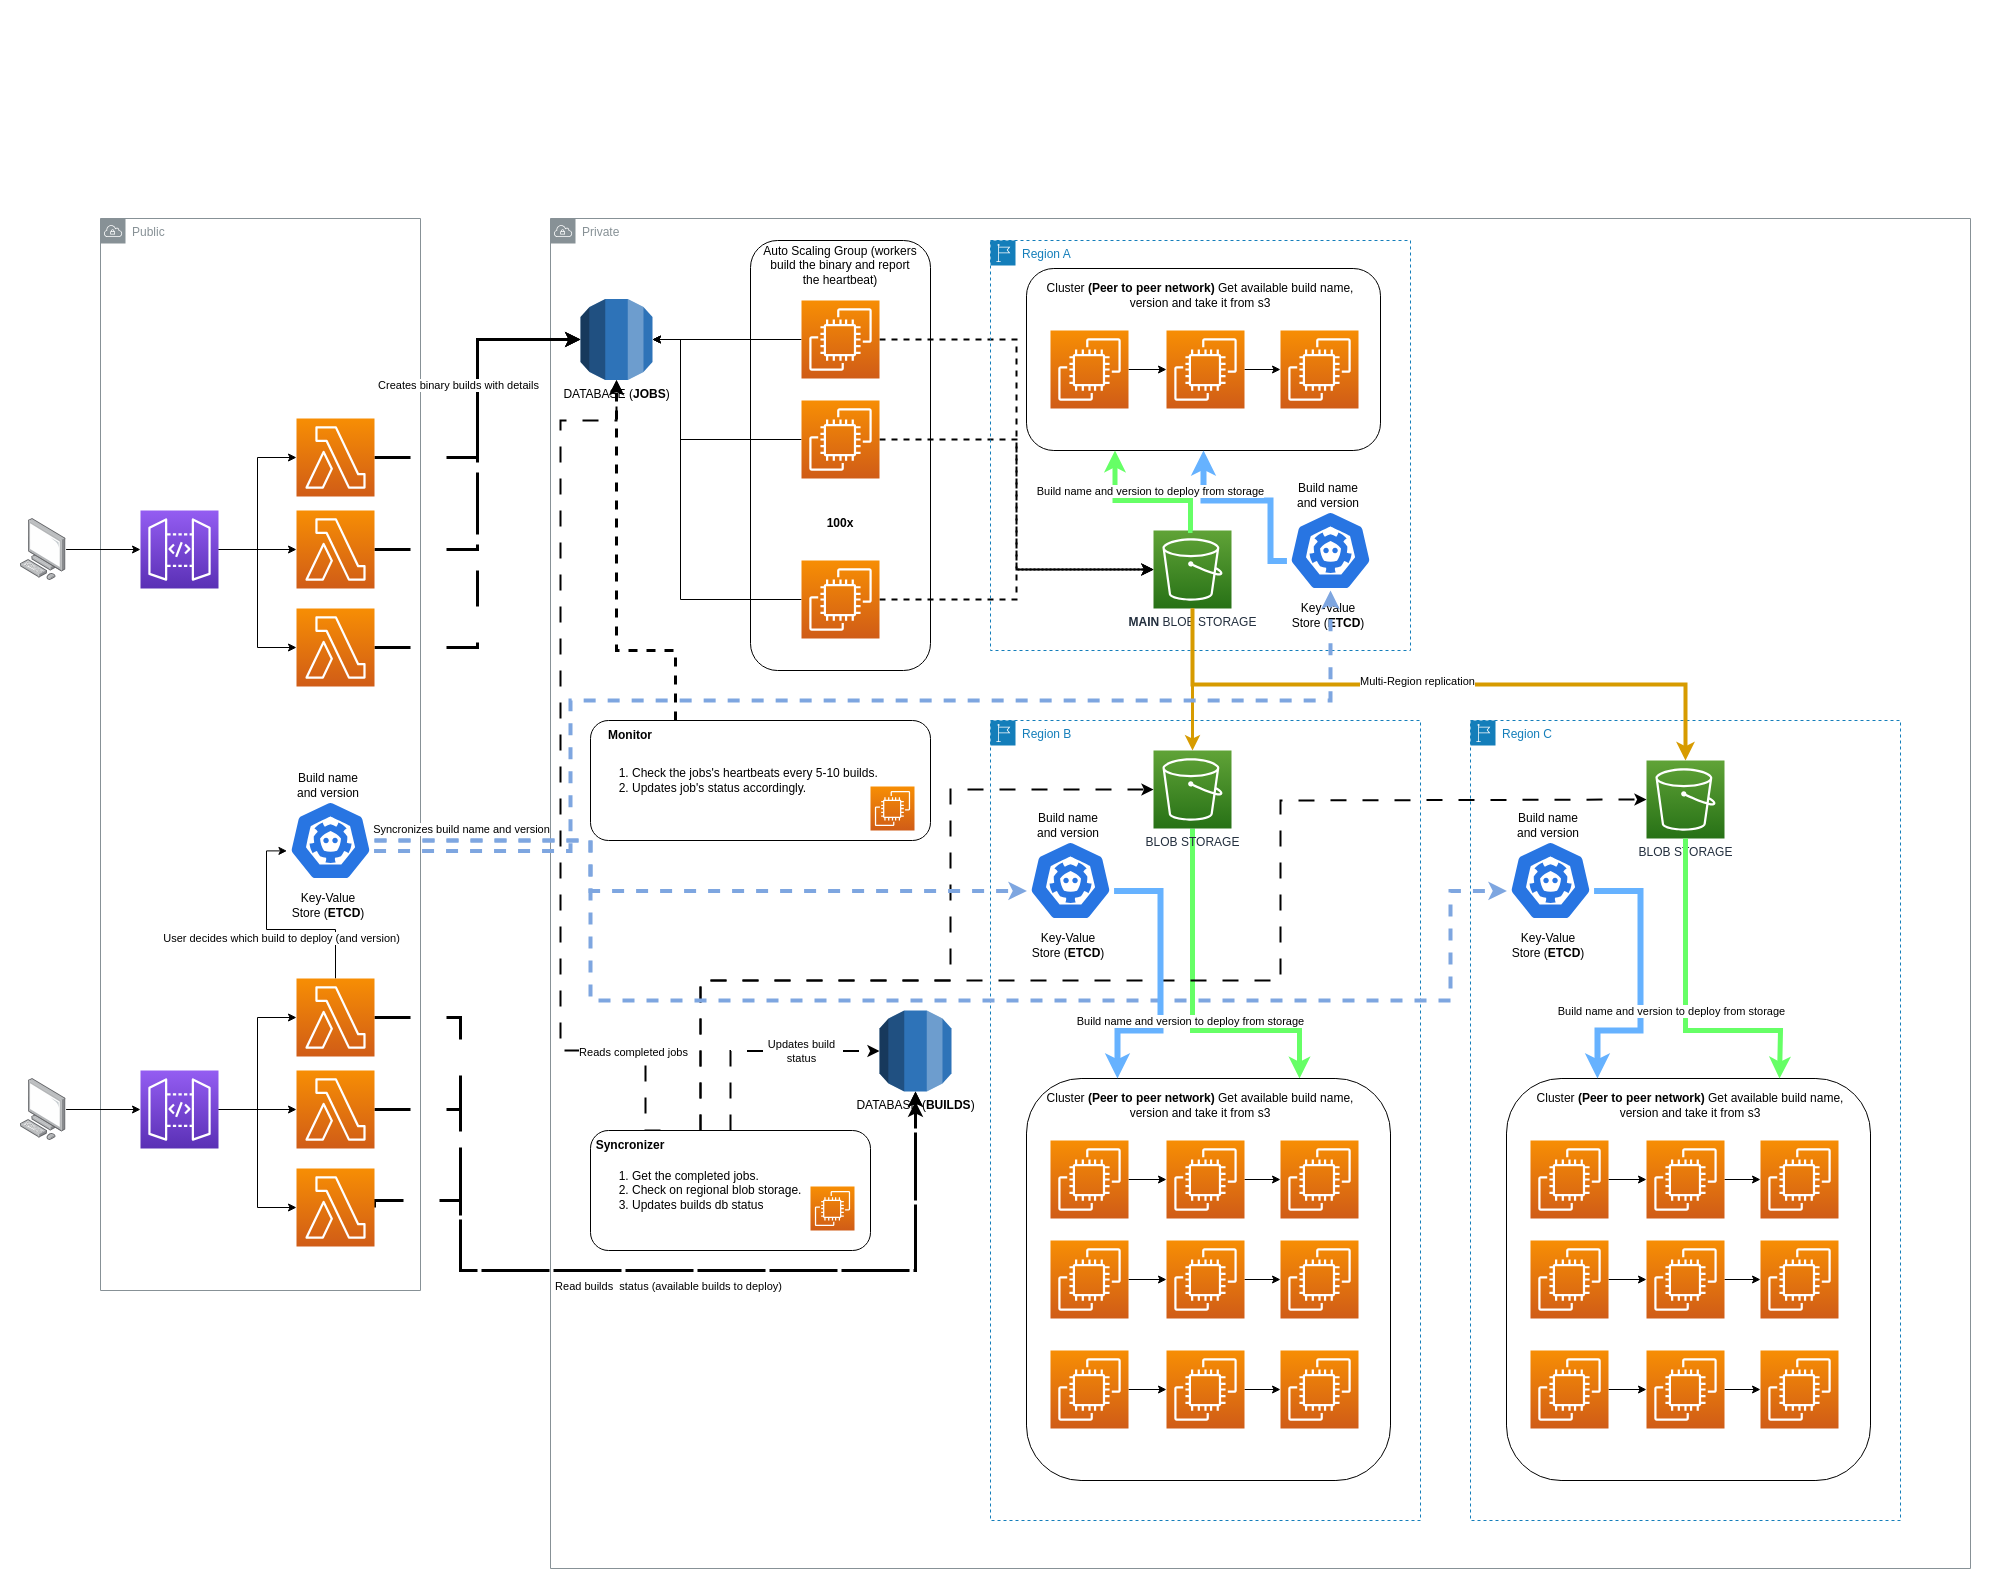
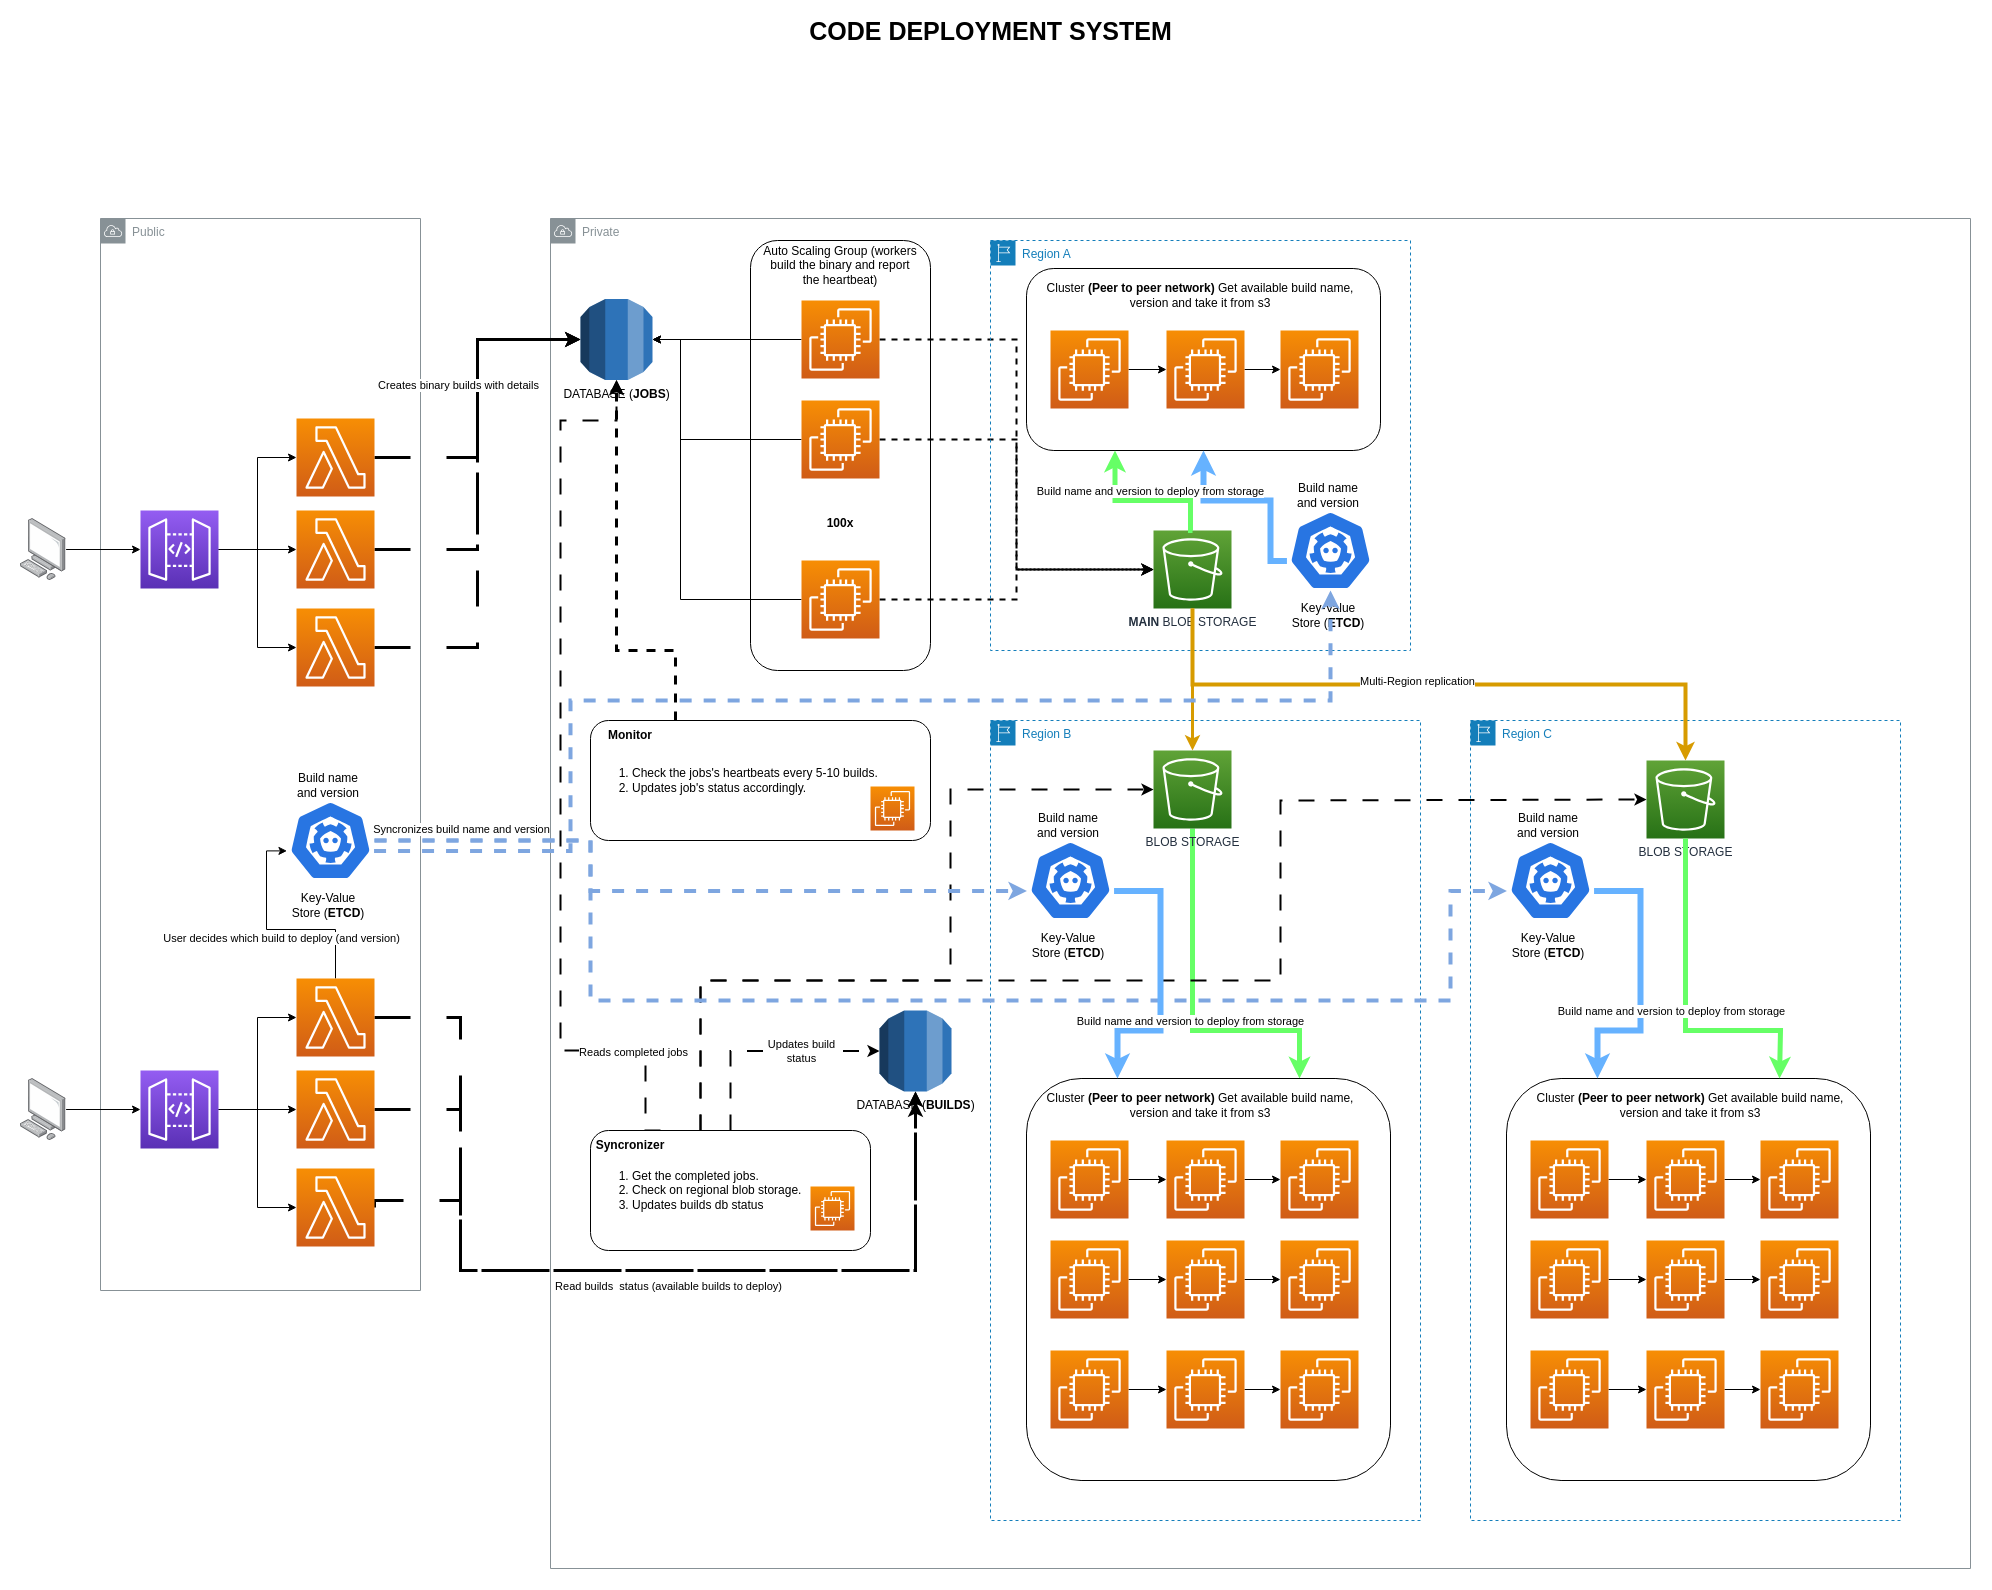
node "CODE DEPLOYMENT SYSTEM": added
